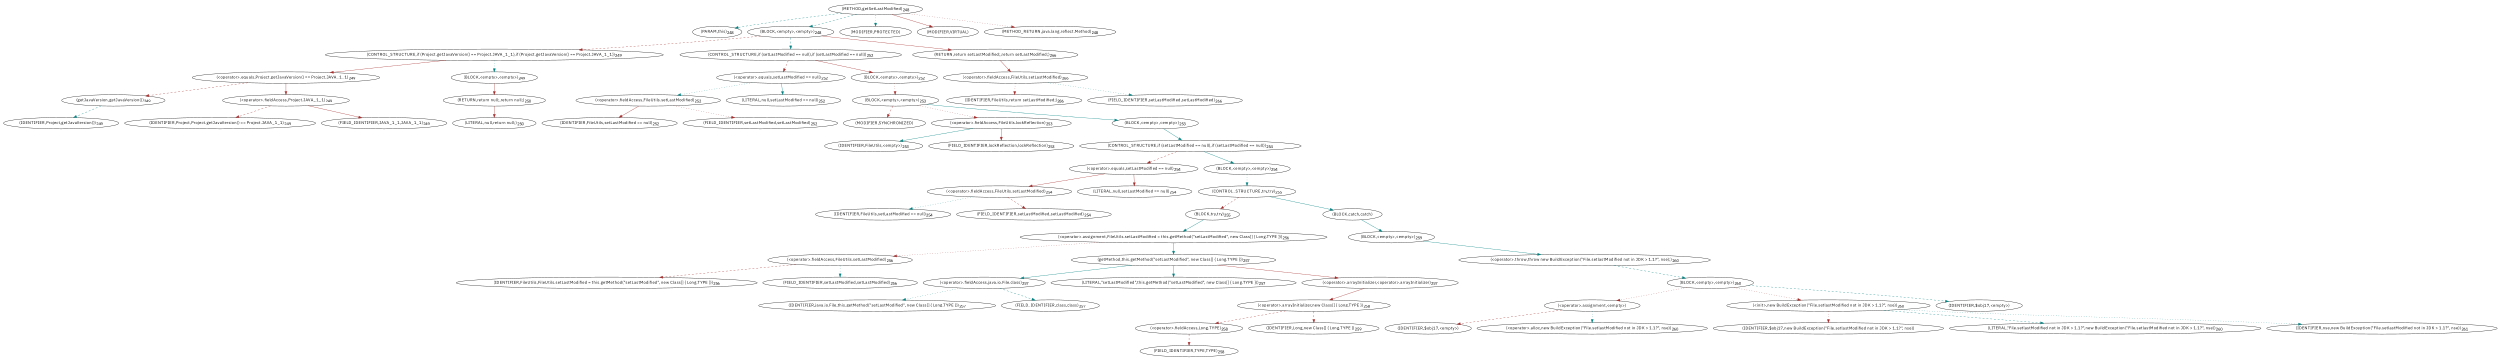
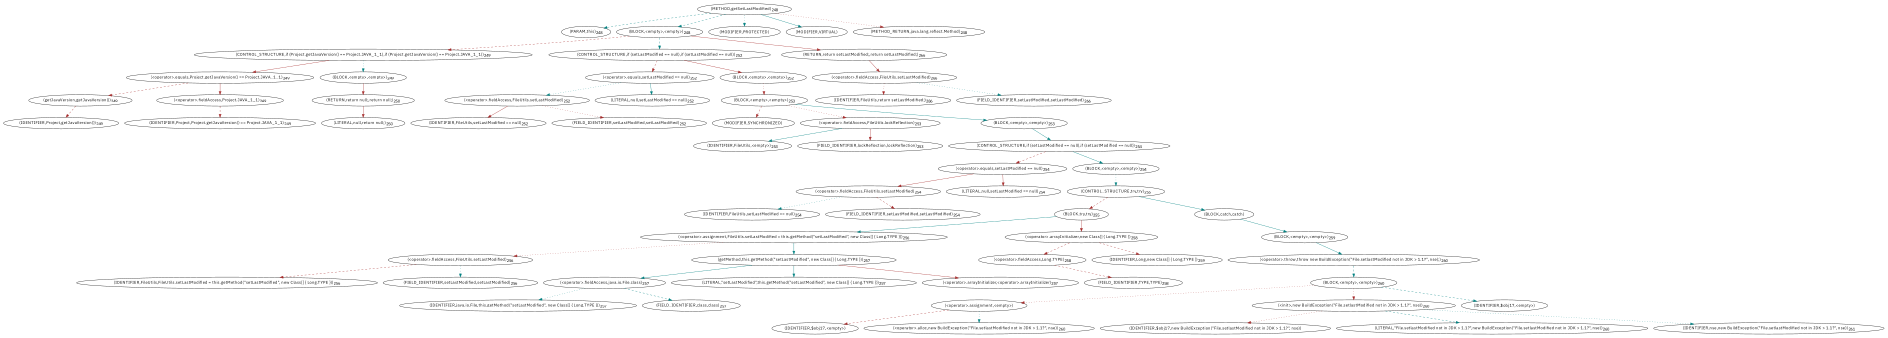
edge "(METHOD,getSetLastModified)" -> "(MODIFIER,VIRTUAL)": color brown -> teal
edge "(getJavaVersion,getJavaVersion())" -> "(IDENTIFIER,Project,getJavaVersion())": color teal -> brown
node "(FIELD_IDENTIFIER,JAVA_1_1,JAVA_1_1)": removed
edge "(<operator>.arrayInitializer,<operator>.arrayInitializer)" -> "(<operator>.arrayInitializer,new Class[] { Long.TYPE })": now "(BLOCK,try,try)" -> "(<operator>.arrayInitializer,new Class[] { Long.TYPE })"
